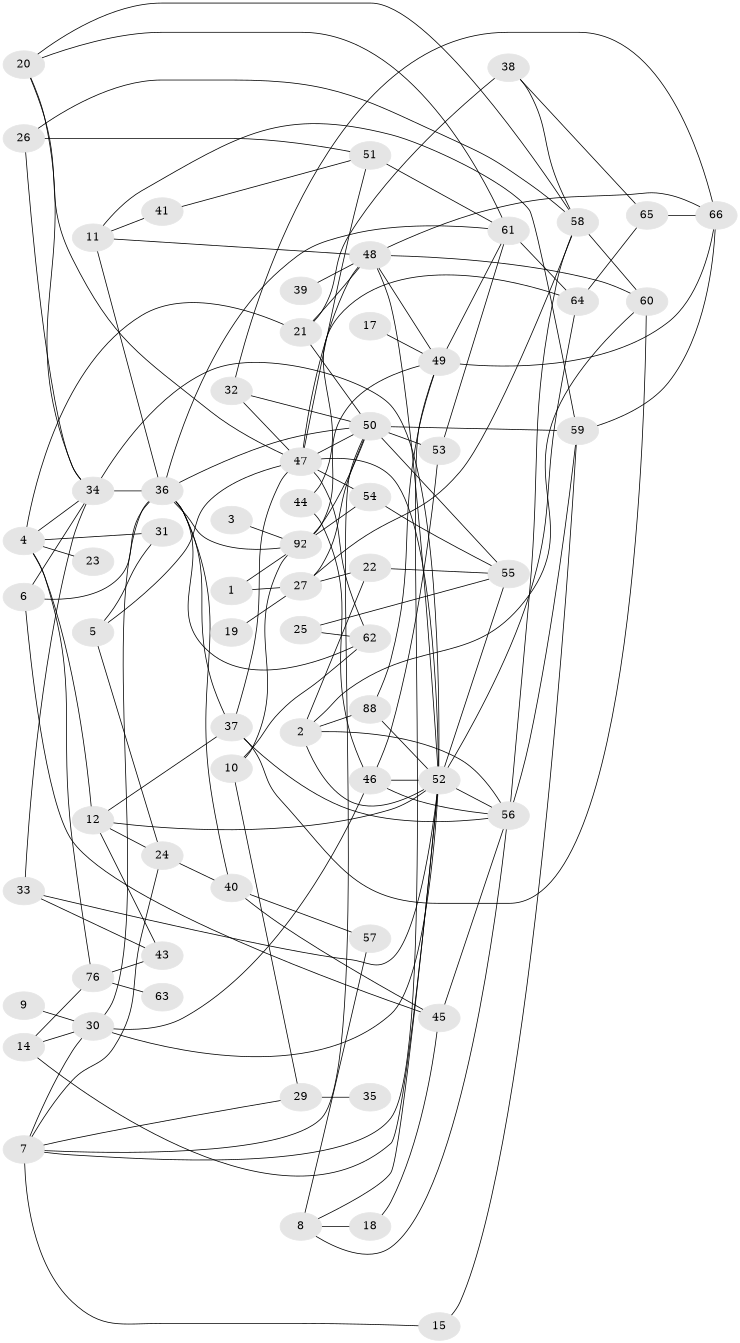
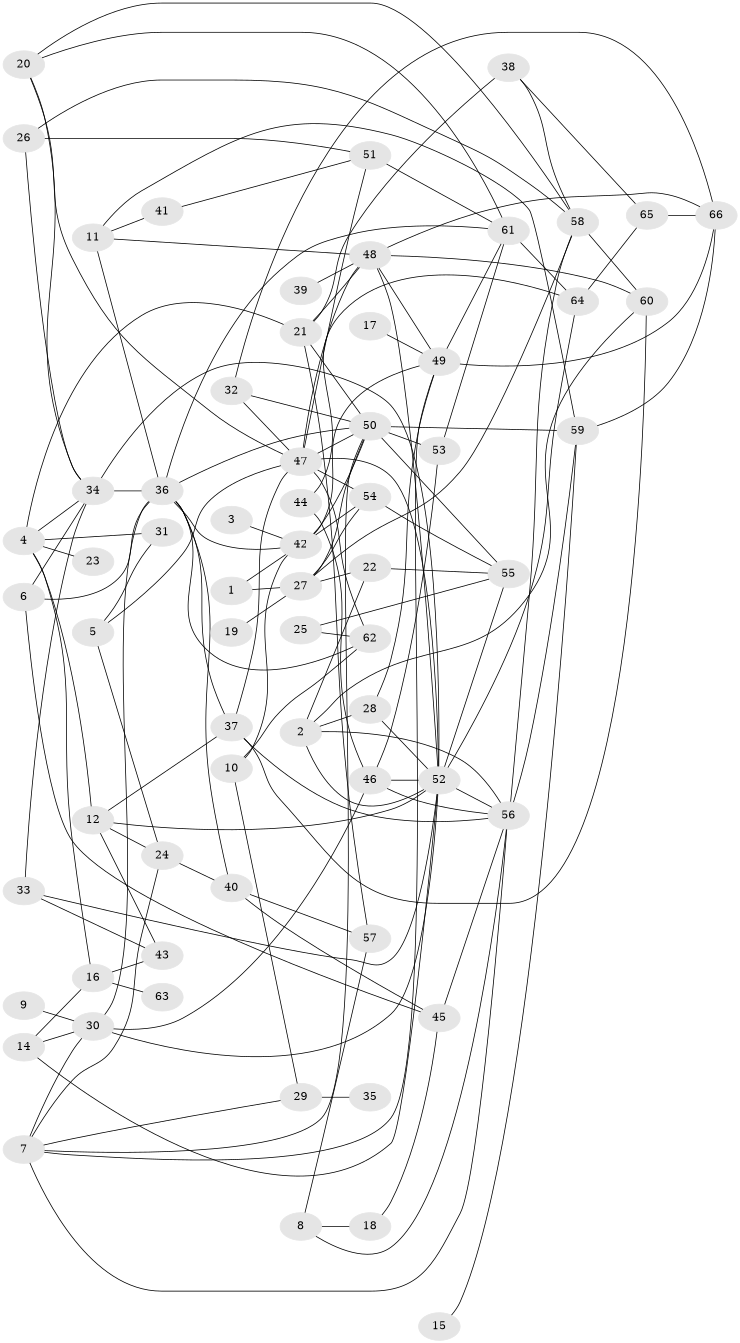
edge "54" -- "27": added
node "92": label "92" -> "42"
edge "21" -- "57": added
node "88": label "88" -> "28"
node "76": label "76" -> "16"
edge "52" -- "8": removed
edge "7" -- "15": now "7" -- "56"
